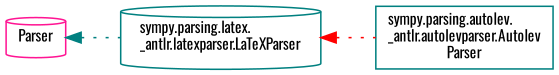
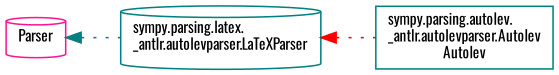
node "sympy.parsing.latex. _antlr.latexparser.LaTeXParser": label "sympy.parsing.latex. _antlr.latexparser.LaTeXParser" -> "sympy.parsing.latex. _antlr.autolevparser.LaTeXParser"
node "sympy.parsing.autolev. _antlr.autolevparser.Autolev Parser": label "sympy.parsing.autolev. _antlr.autolevparser.Autolev Parser" -> "sympy.parsing.autolev. _antlr.autolevparser.Autolev Autolev"
